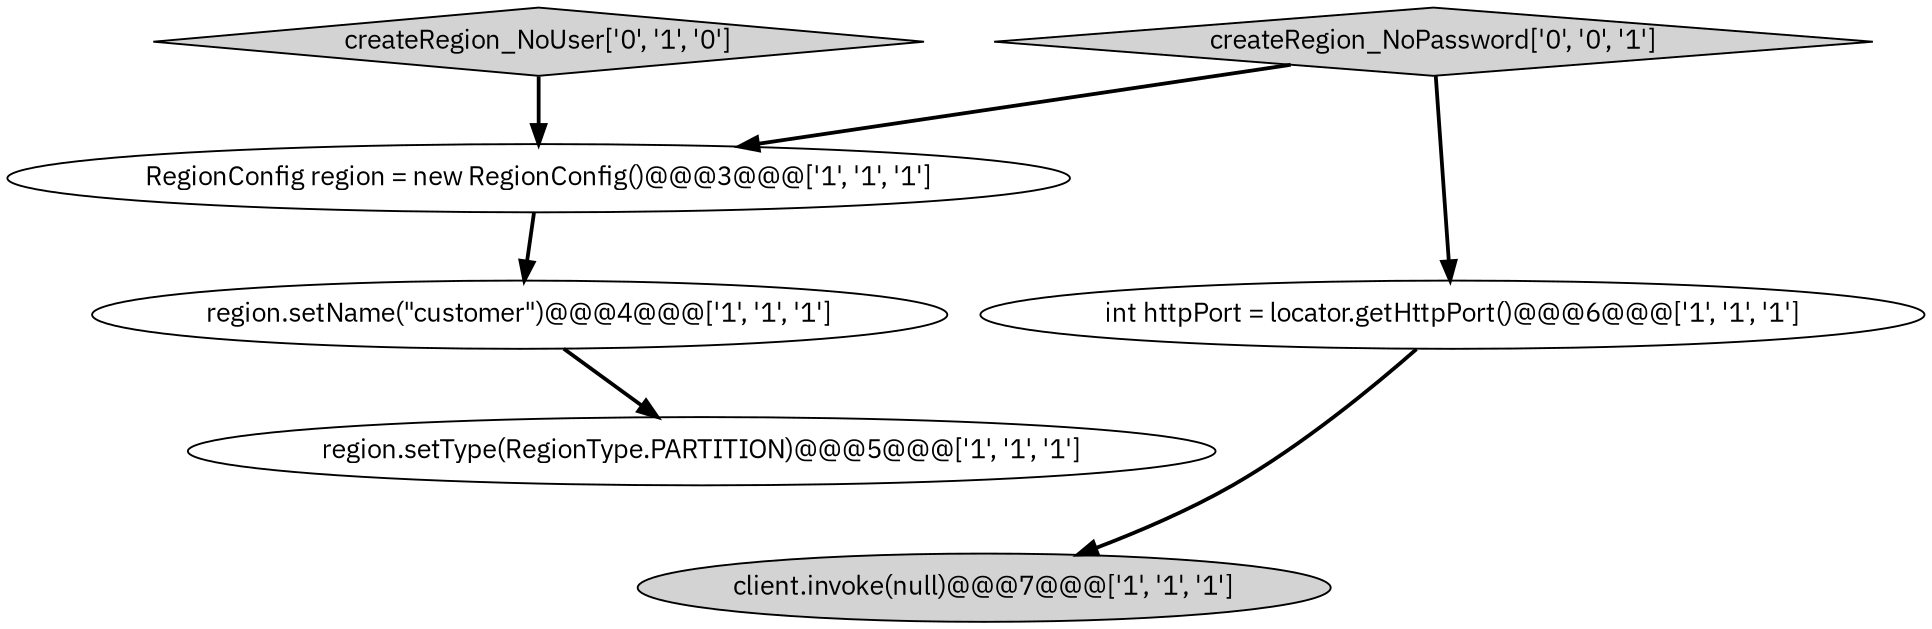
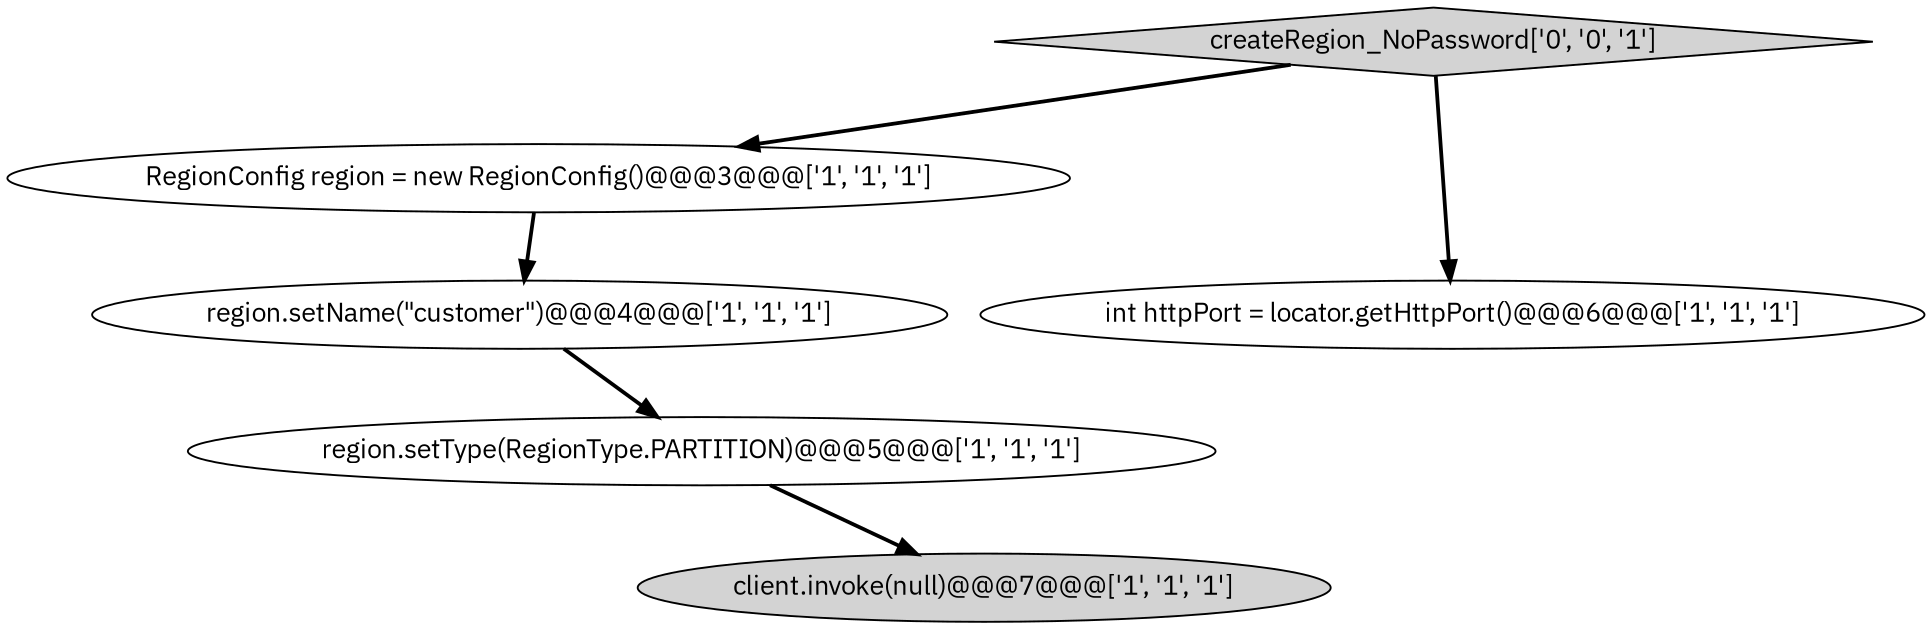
node "createRegion_NoUser['0', '1', '0']": removed
edge "int httpPort = locator.getHttpPort()@@@6@@@['1', '1', '1']" -> "client.invoke(null)@@@7@@@['1', '1', '1']": now "region.setType(RegionType.PARTITION)@@@5@@@['1', '1', '1']" -> "client.invoke(null)@@@7@@@['1', '1', '1']"
